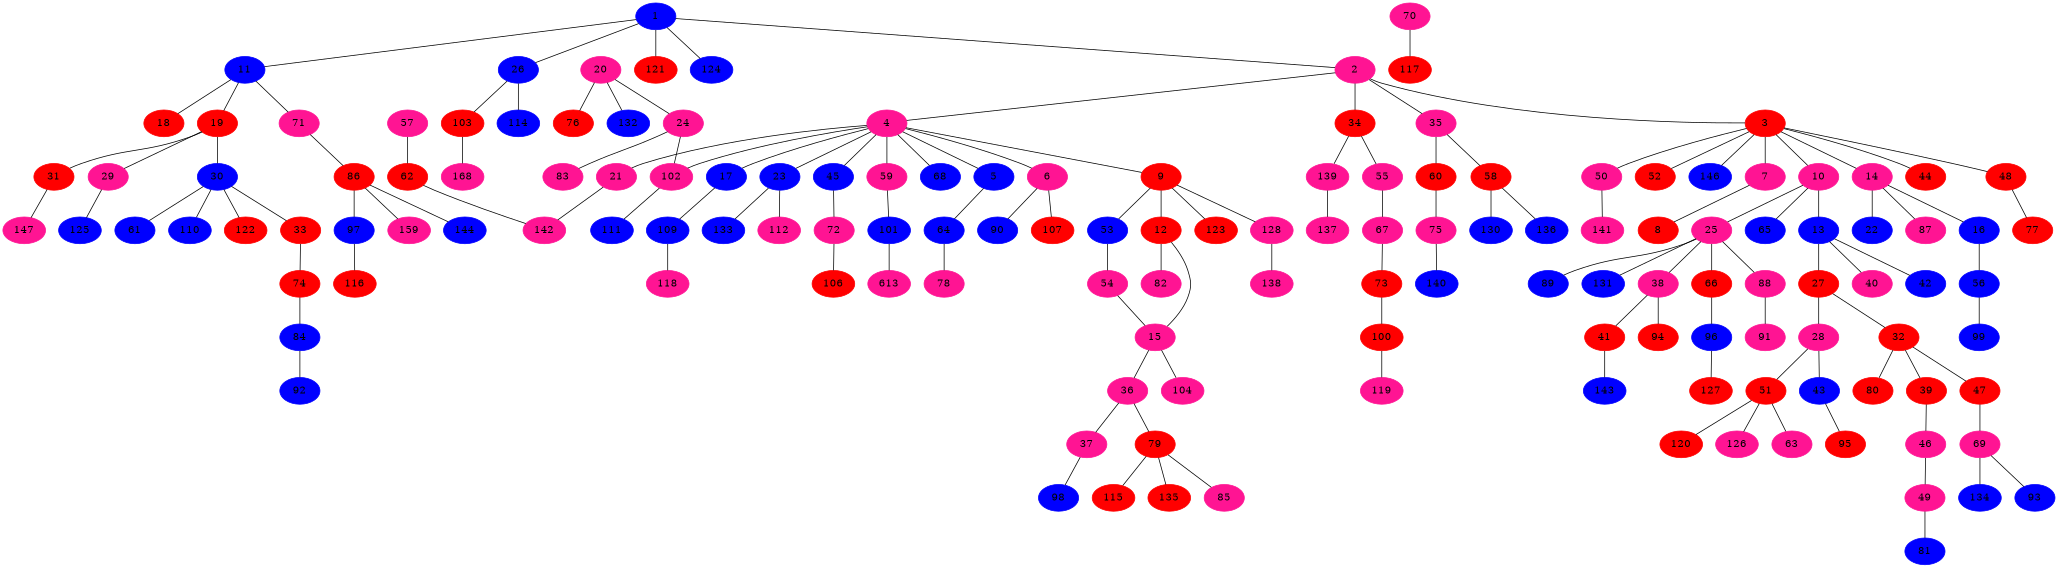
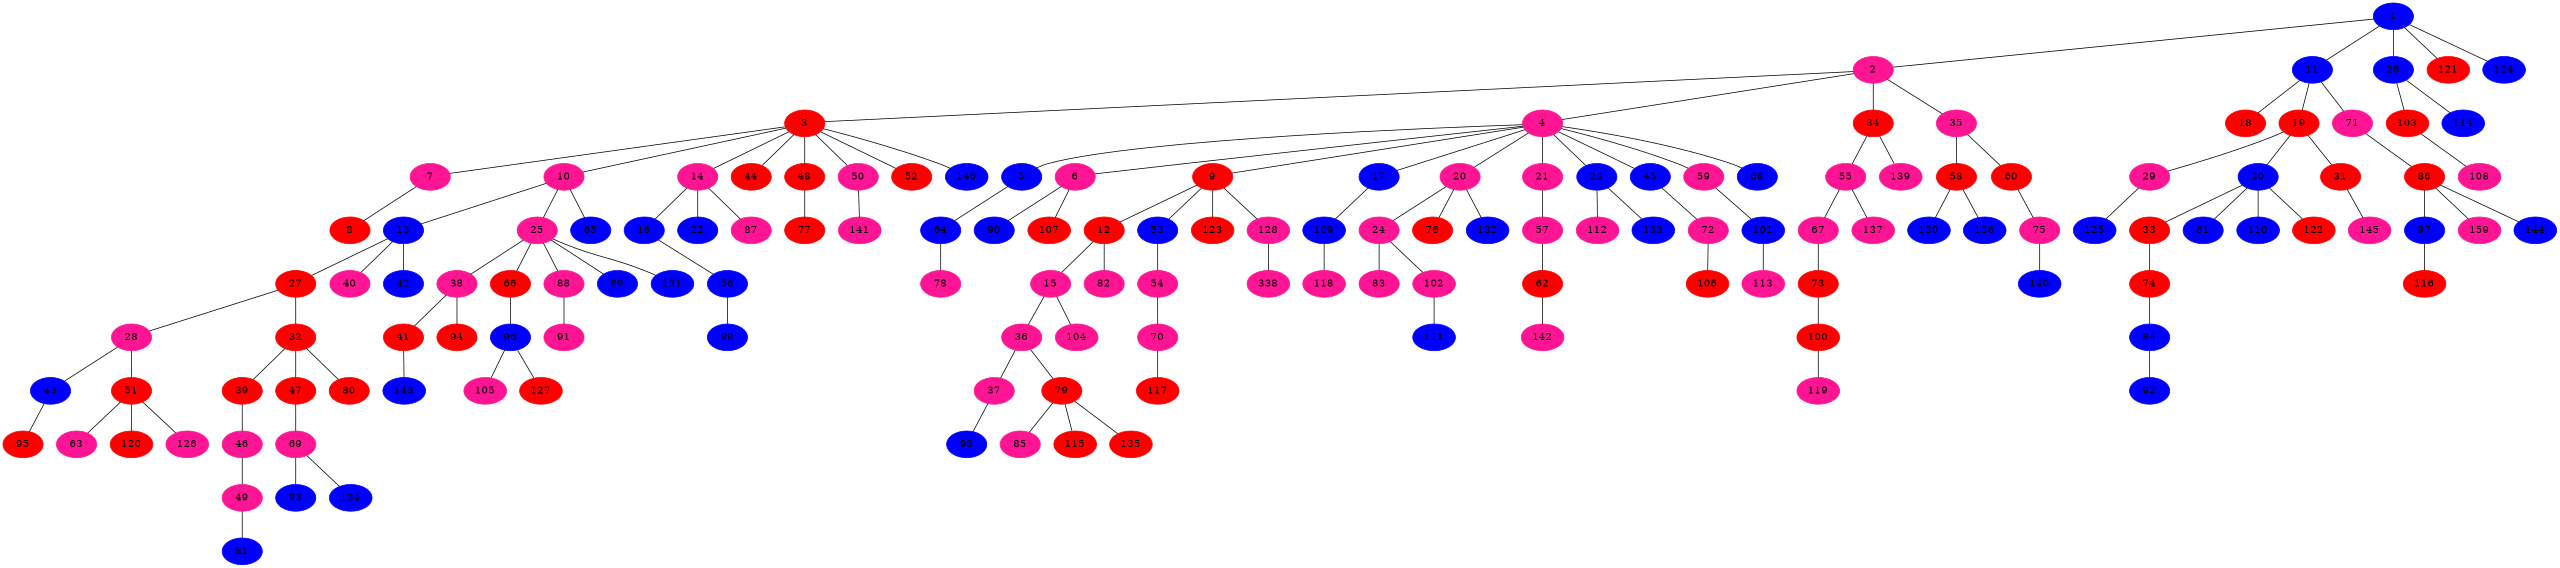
edge "4" -- "102": now "4" -- "20"
node "168": label "168" -> "108"
edge "21" -- "142": now "21" -- "57"
edge "139" -- "137": now "55" -- "137"
node "147": label "147" -> "145"
node "613": label "613" -> "113"
node "138": label "138" -> "338"
edge "54" -- "15": now "54" -- "70"
node "105": added
